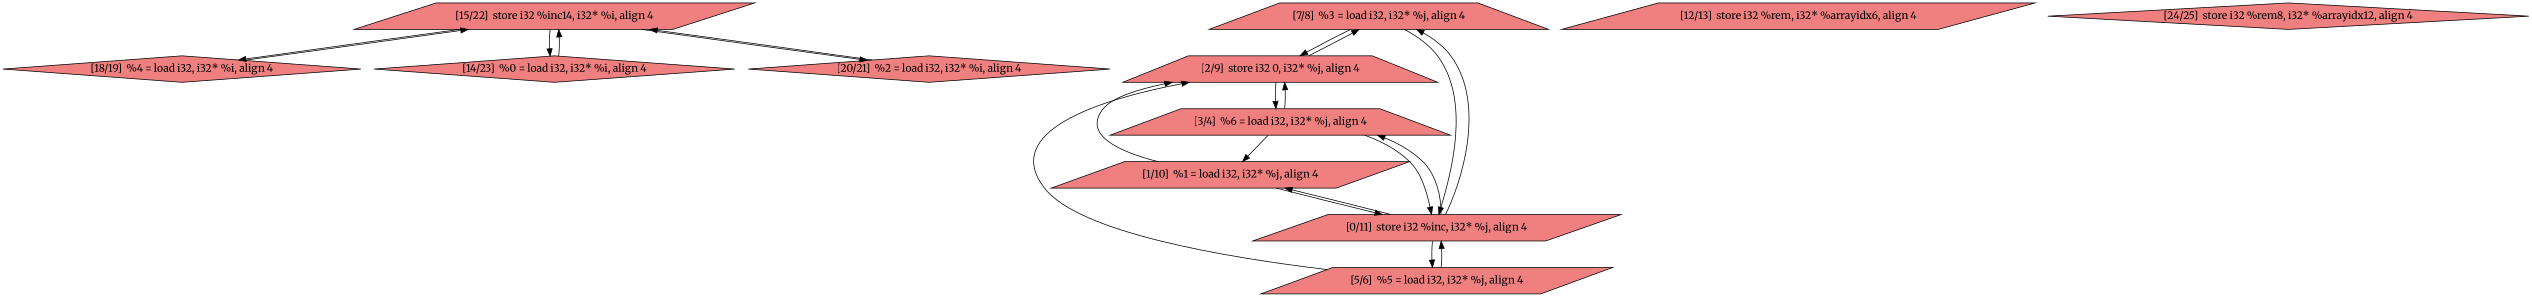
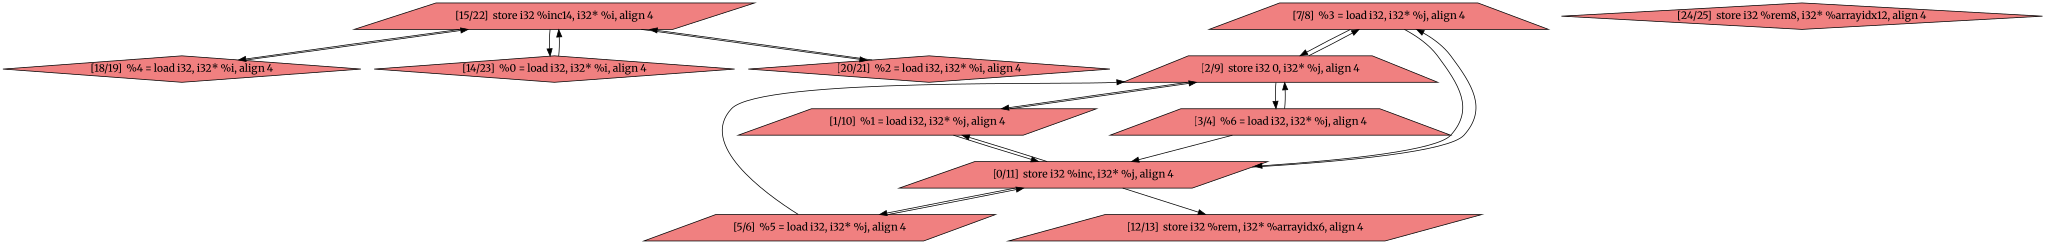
edge "[3/4]  %6 = load i32, i32* %j, align 4" -> "[1/10]  %1 = load i32, i32* %j, align 4": now "[2/9]  store i32 0, i32* %j, align 4" -> "[1/10]  %1 = load i32, i32* %j, align 4"
edge "[0/11]  store i32 %inc, i32* %j, align 4" -> "[3/4]  %6 = load i32, i32* %j, align 4": now "[0/11]  store i32 %inc, i32* %j, align 4" -> "[12/13]  store i32 %rem, i32* %arrayidx6, align 4"
